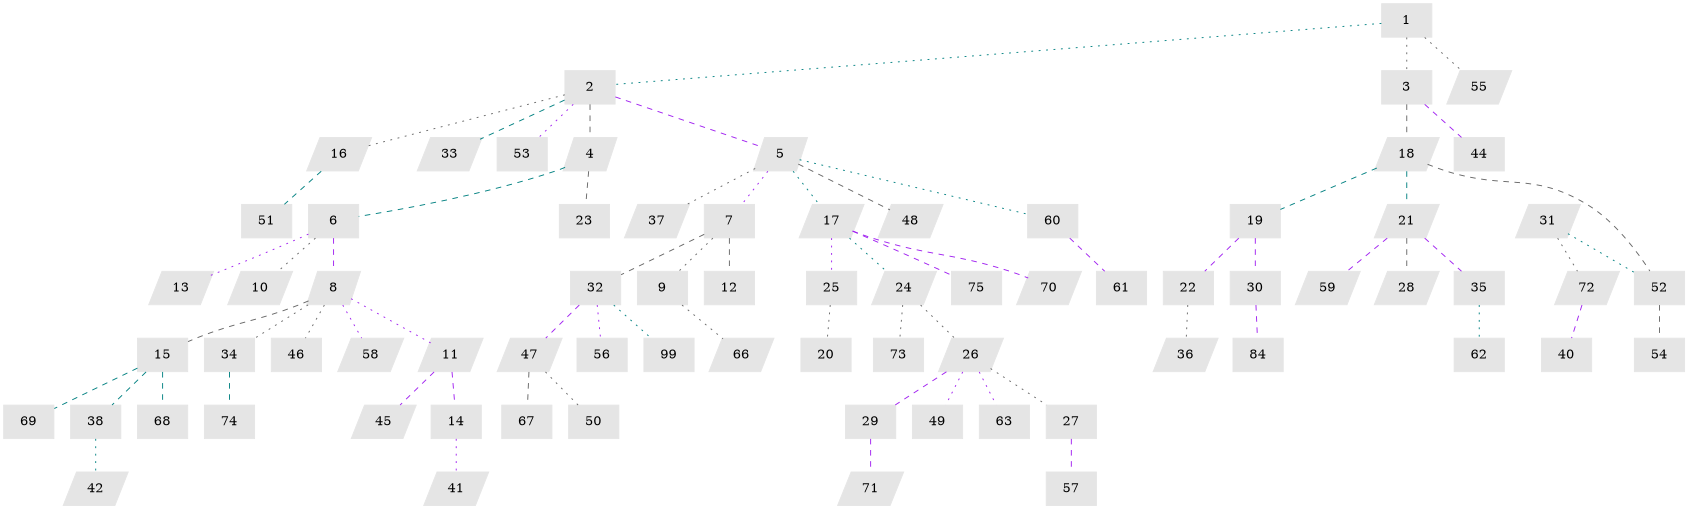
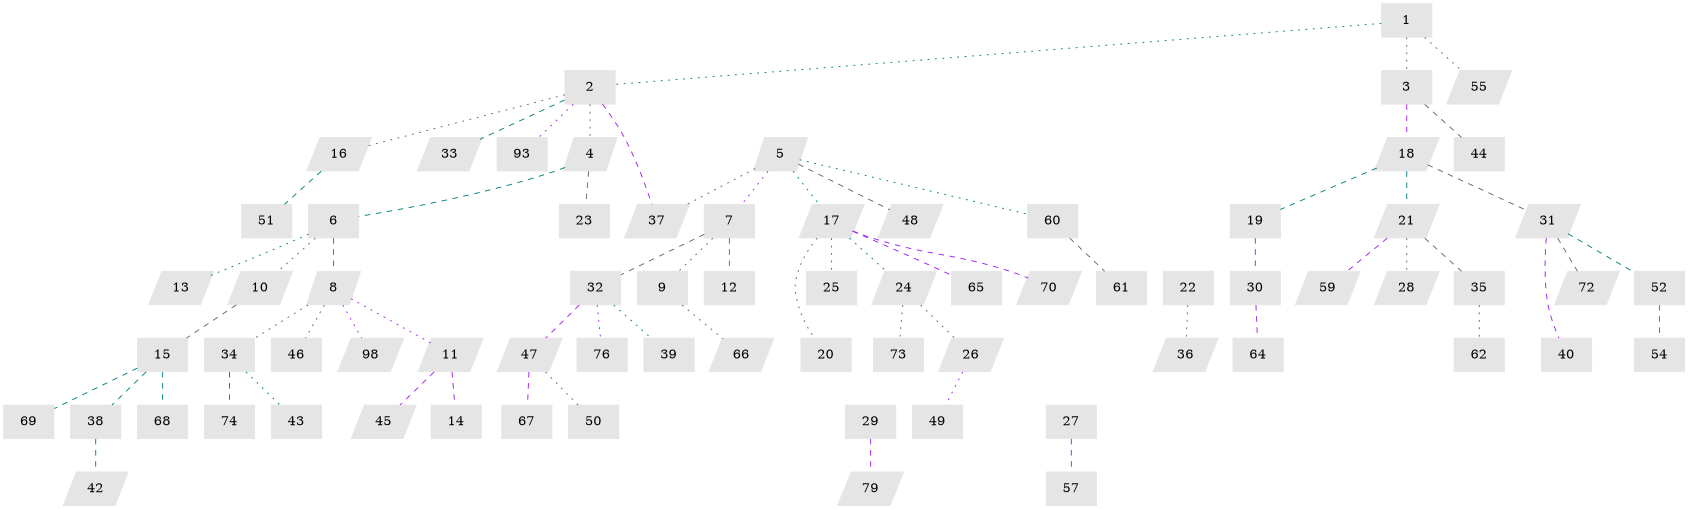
edge "2" -- "4": style dashed -> dotted
edge "3" -- "18": color gray40 -> purple
edge "3" -- "44": color purple -> gray40
edge "2" -- "5": now "2" -- "37"
node "53": label "53" -> "93"
edge "18" -- "52": now "18" -- "31"
edge "31" -- "52": style dotted -> dashed
edge "6" -- "13": color purple -> teal
edge "60" -- "61": color purple -> gray40
edge "19" -- "22": removed
edge "21" -- "28": style dashed -> dotted
edge "21" -- "35": color purple -> gray40
edge "31" -- "72": style dotted -> dashed
node "75": label "75" -> "65"
edge "8" -- "15": now "10" -- "15"
edge "25" -- "20": now "17" -- "20"
edge "72" -- "40": now "31" -- "40"
node "58": label "58" -> "98"
node "56": label "56" -> "76"
node "99": label "99" -> "39"
node "84": label "84" -> "64"
edge "26" -- "27": removed
edge "47" -- "67": color gray40 -> purple
edge "26" -- "29": removed
node "43": added
node "63": removed
edge "38" -- "42": style dotted -> dashed
node "41": removed
node "71": label "71" -> "79"
